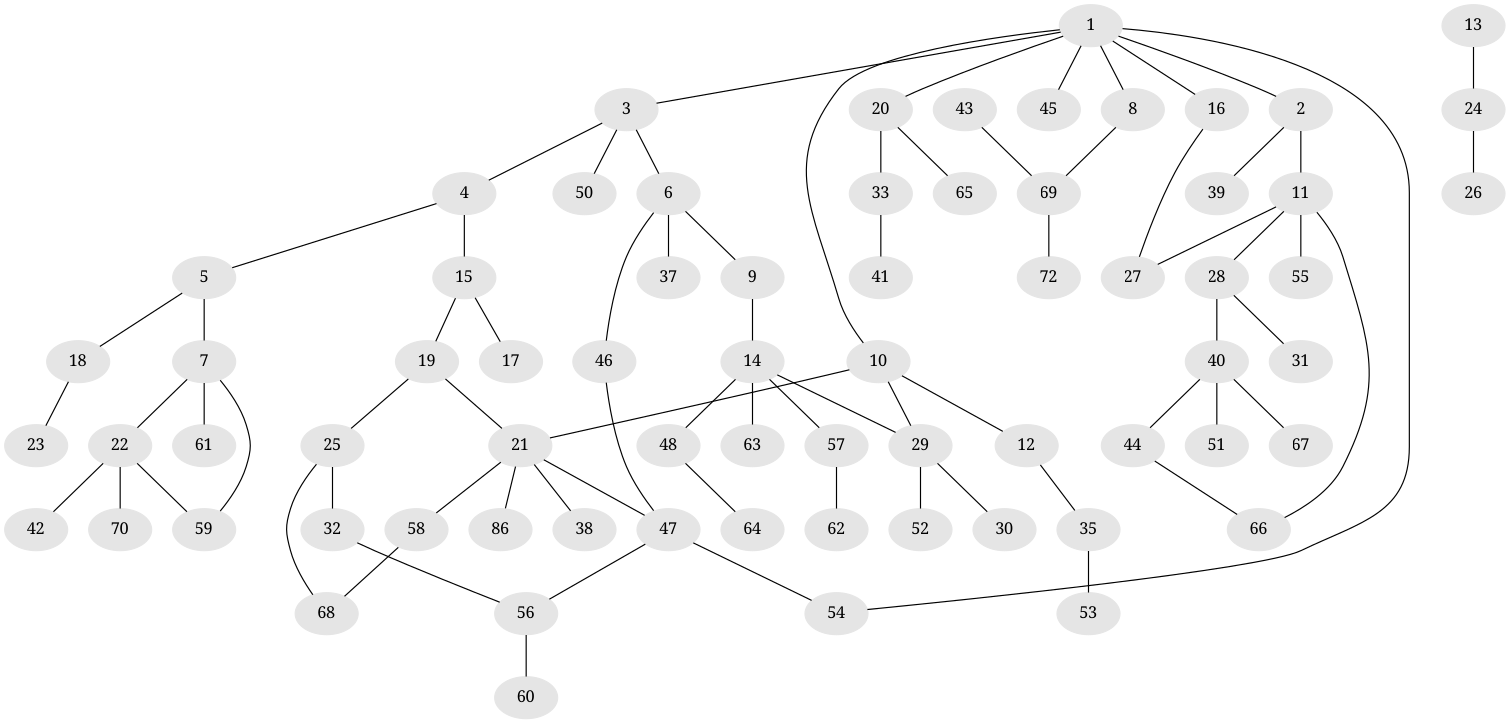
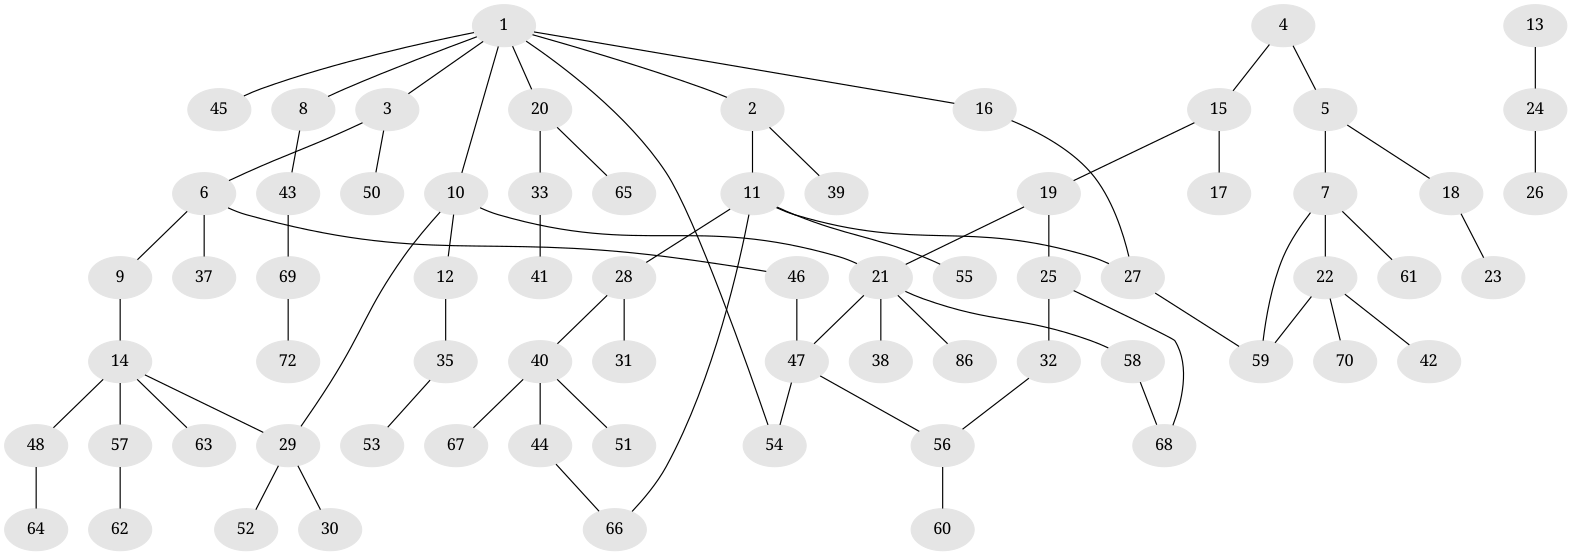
edge "3" -- "4": removed
edge "8" -- "69": now "8" -- "43"
edge "27" -- "59": added
